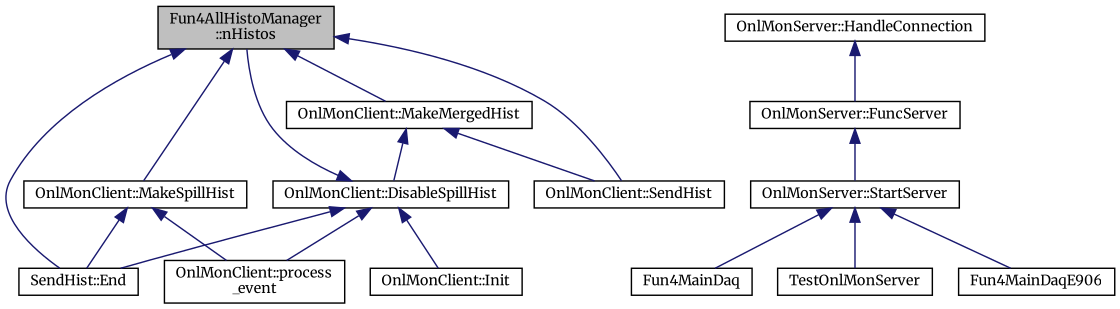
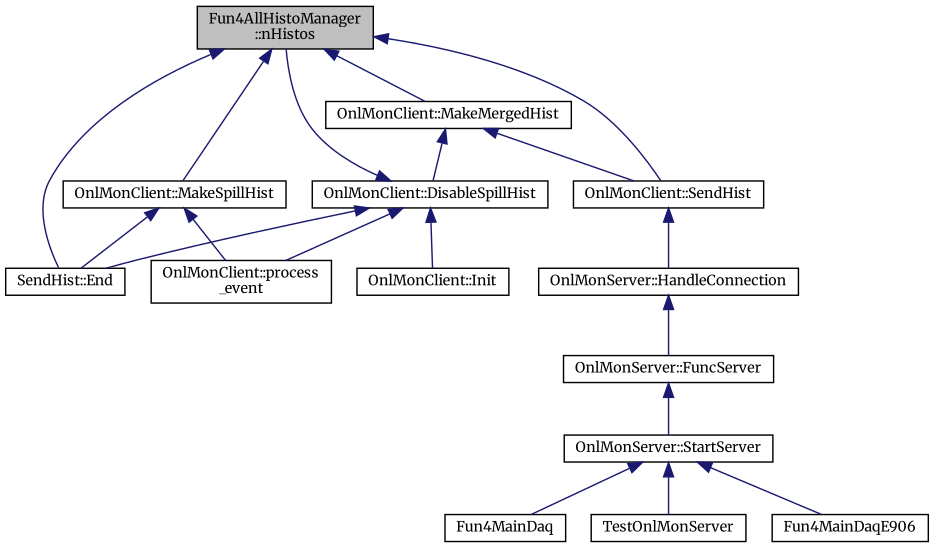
edge "OnlMonServer::HandleConnection" -> "OnlMonClient::SendHist": added
